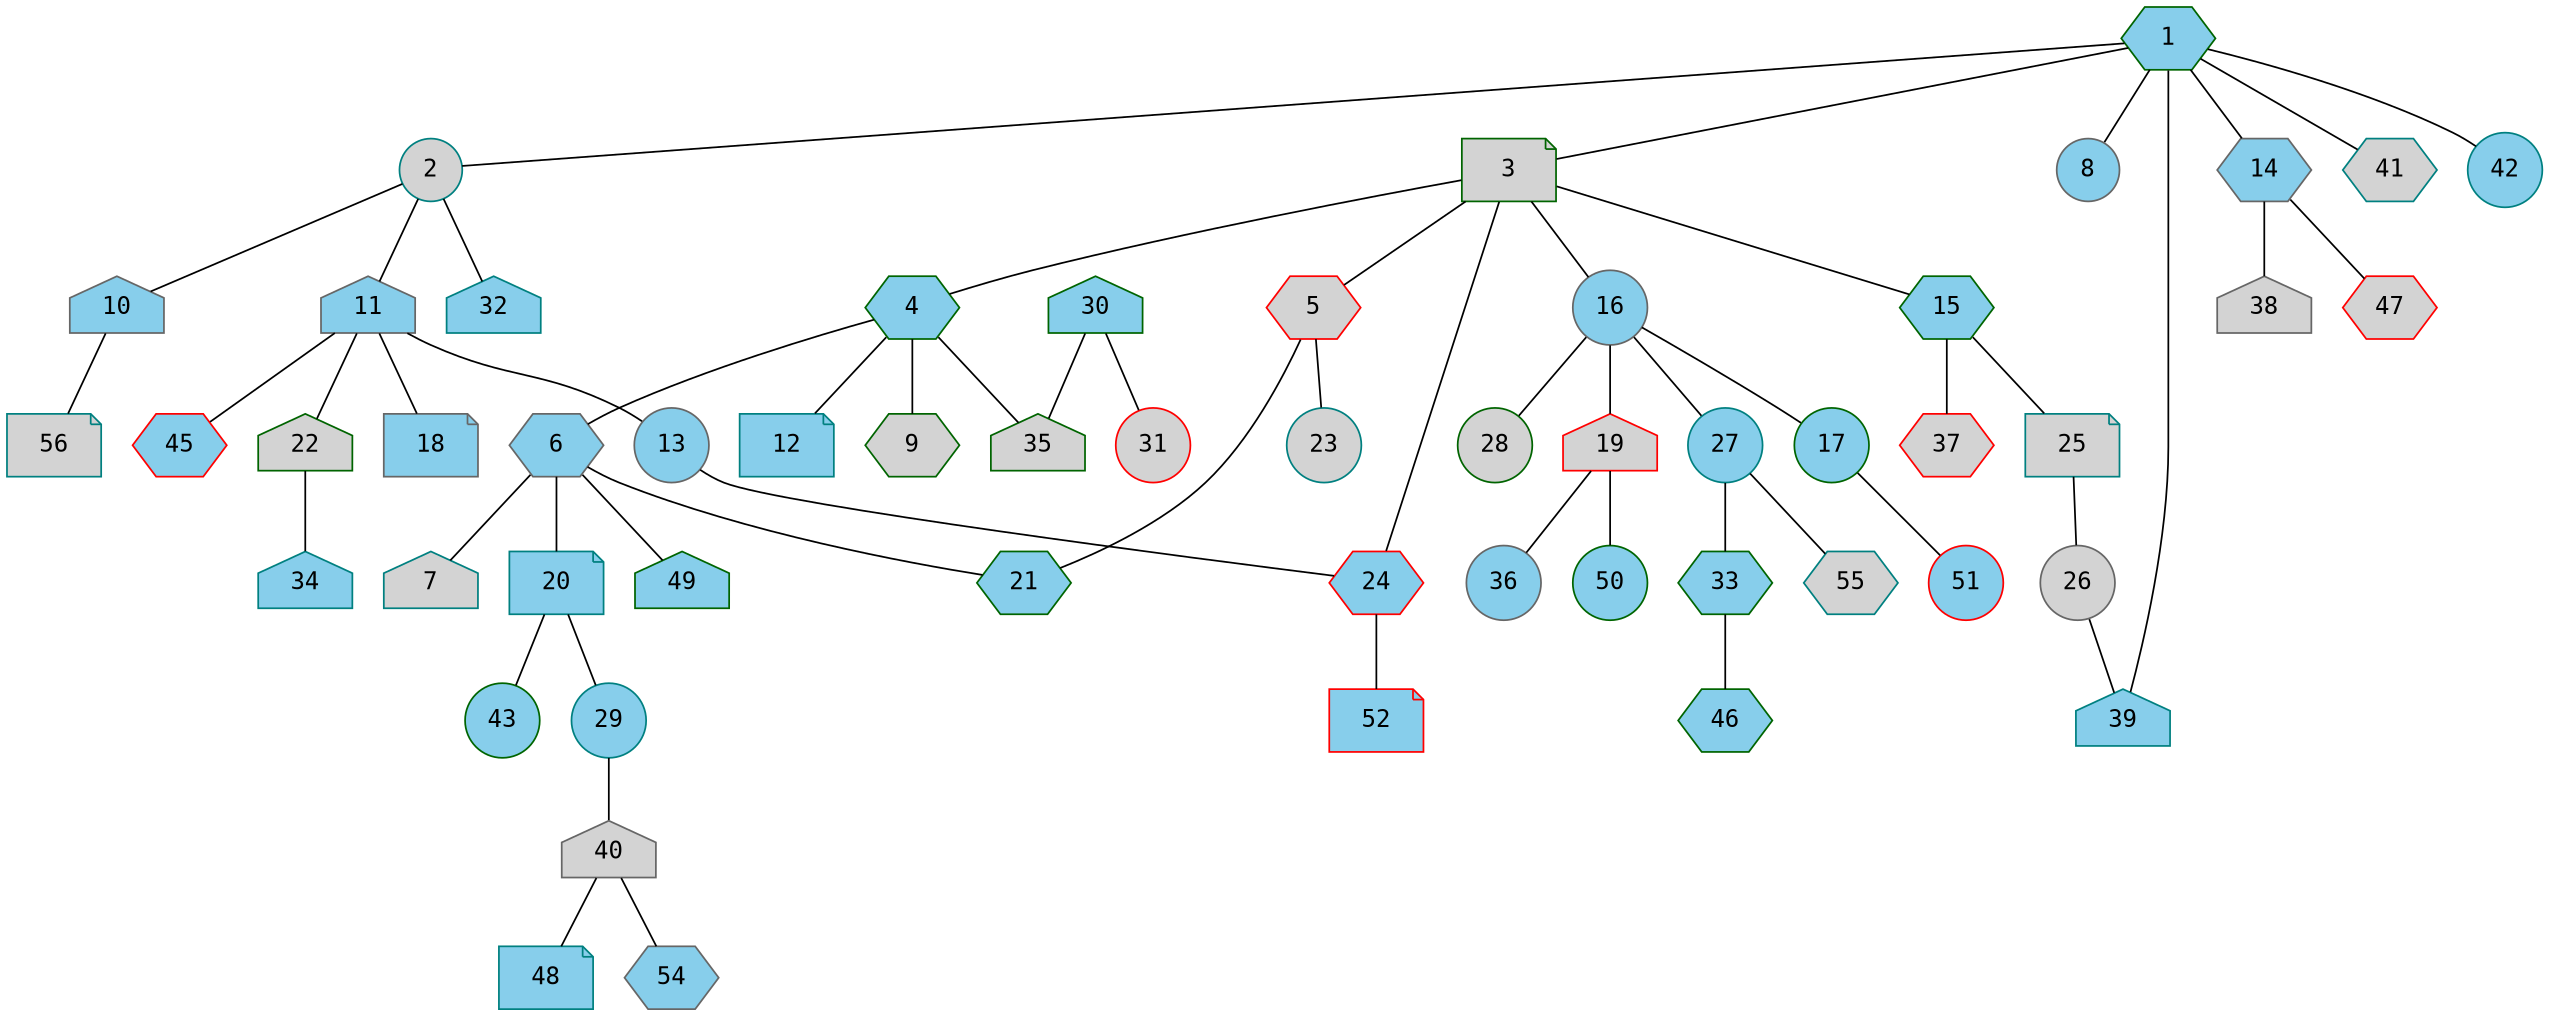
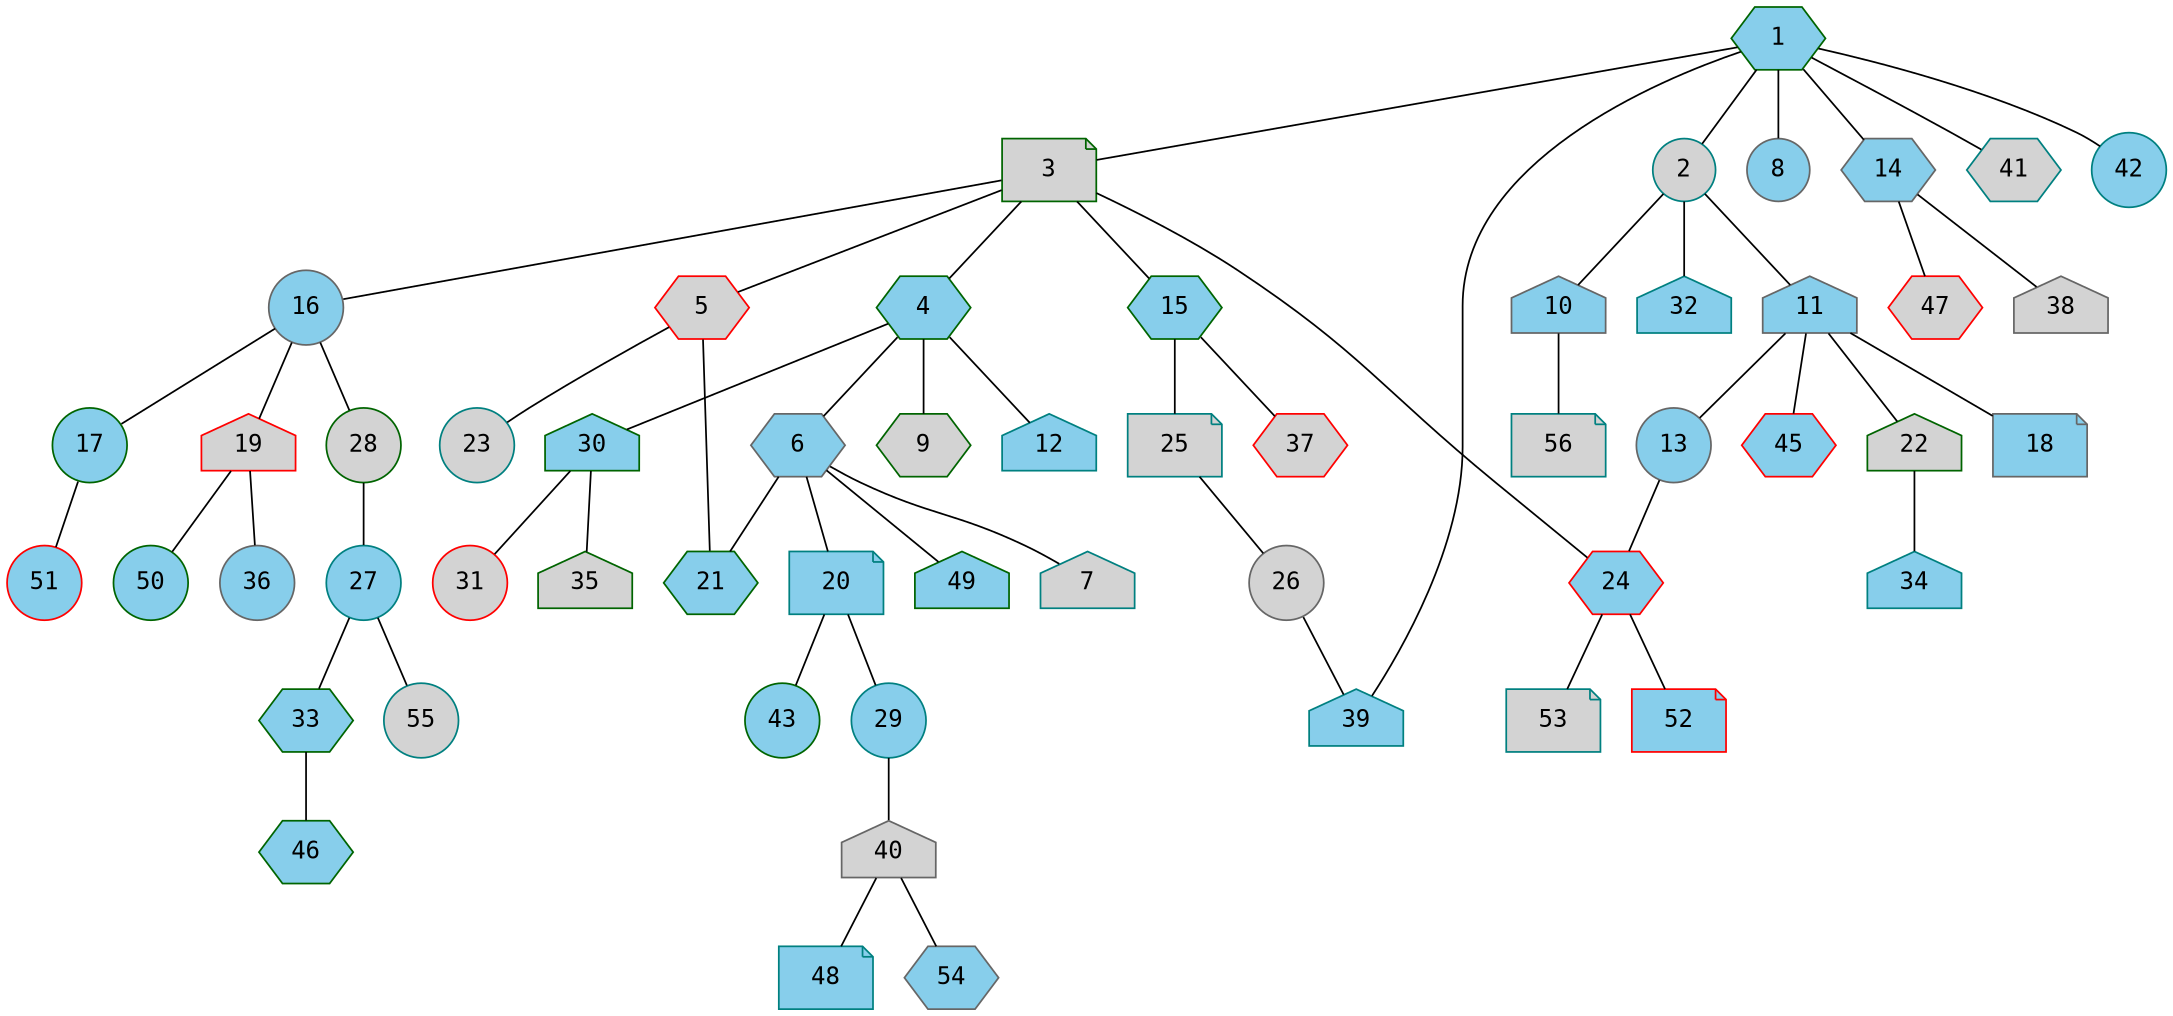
edge "16" -- "27": now "28" -- "27"
edge "4" -- "35": now "4" -- "30"
node "12": shape note -> house
node "55": shape hexagon -> circle
node "53": added
